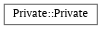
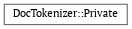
node "Private::Private": label "Private::Private" -> "DocTokenizer::Private"
